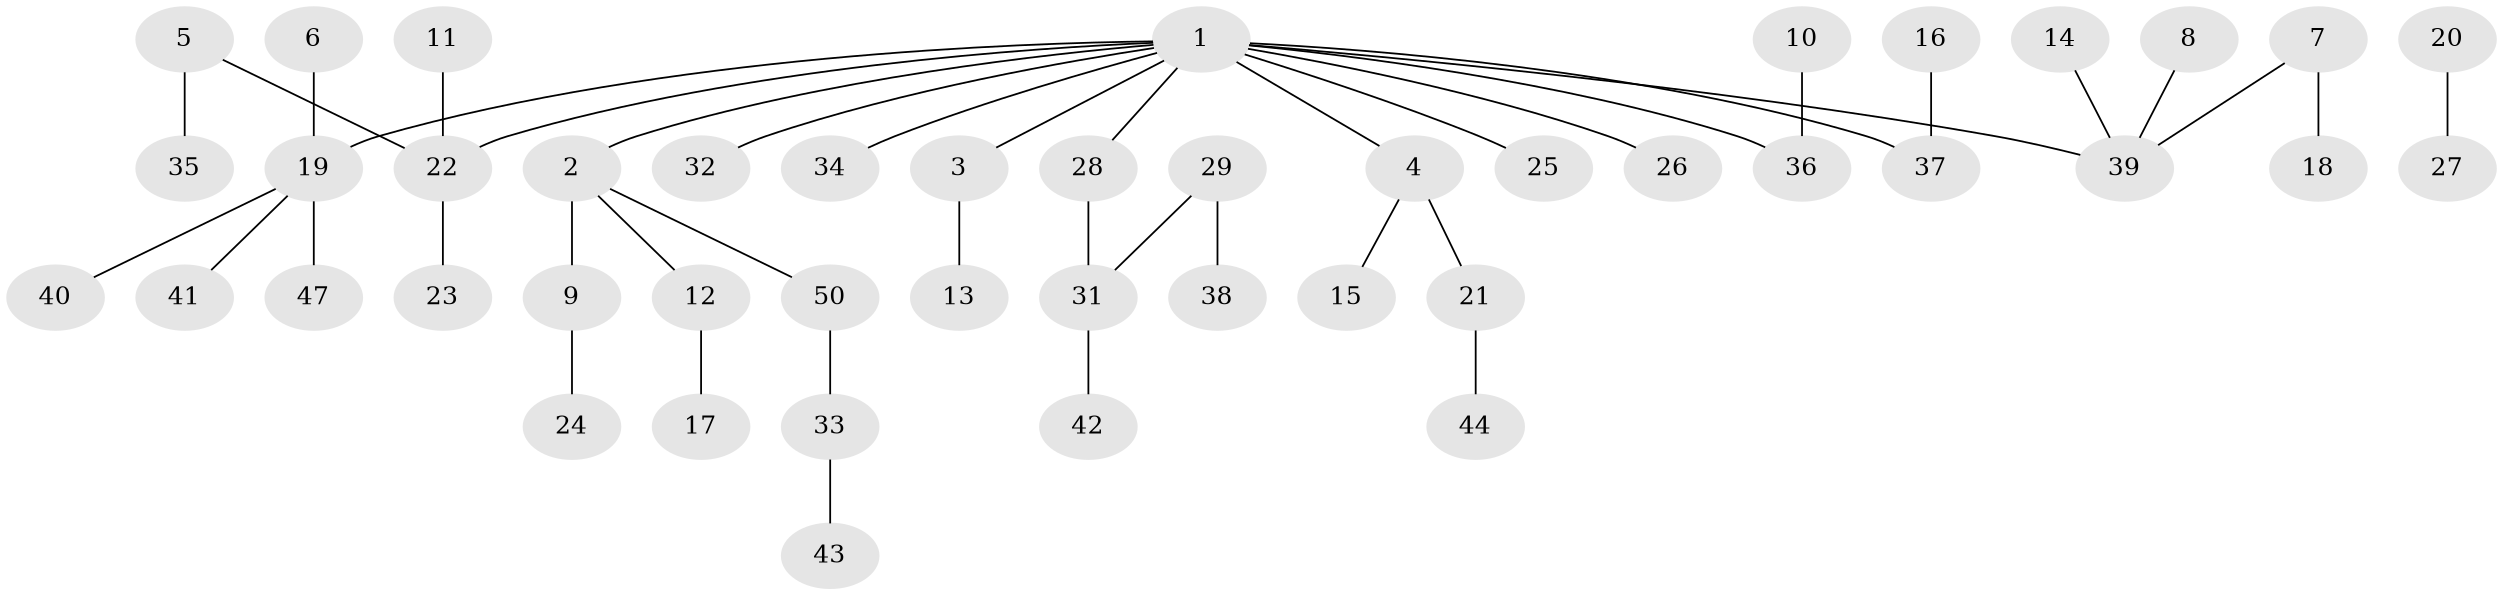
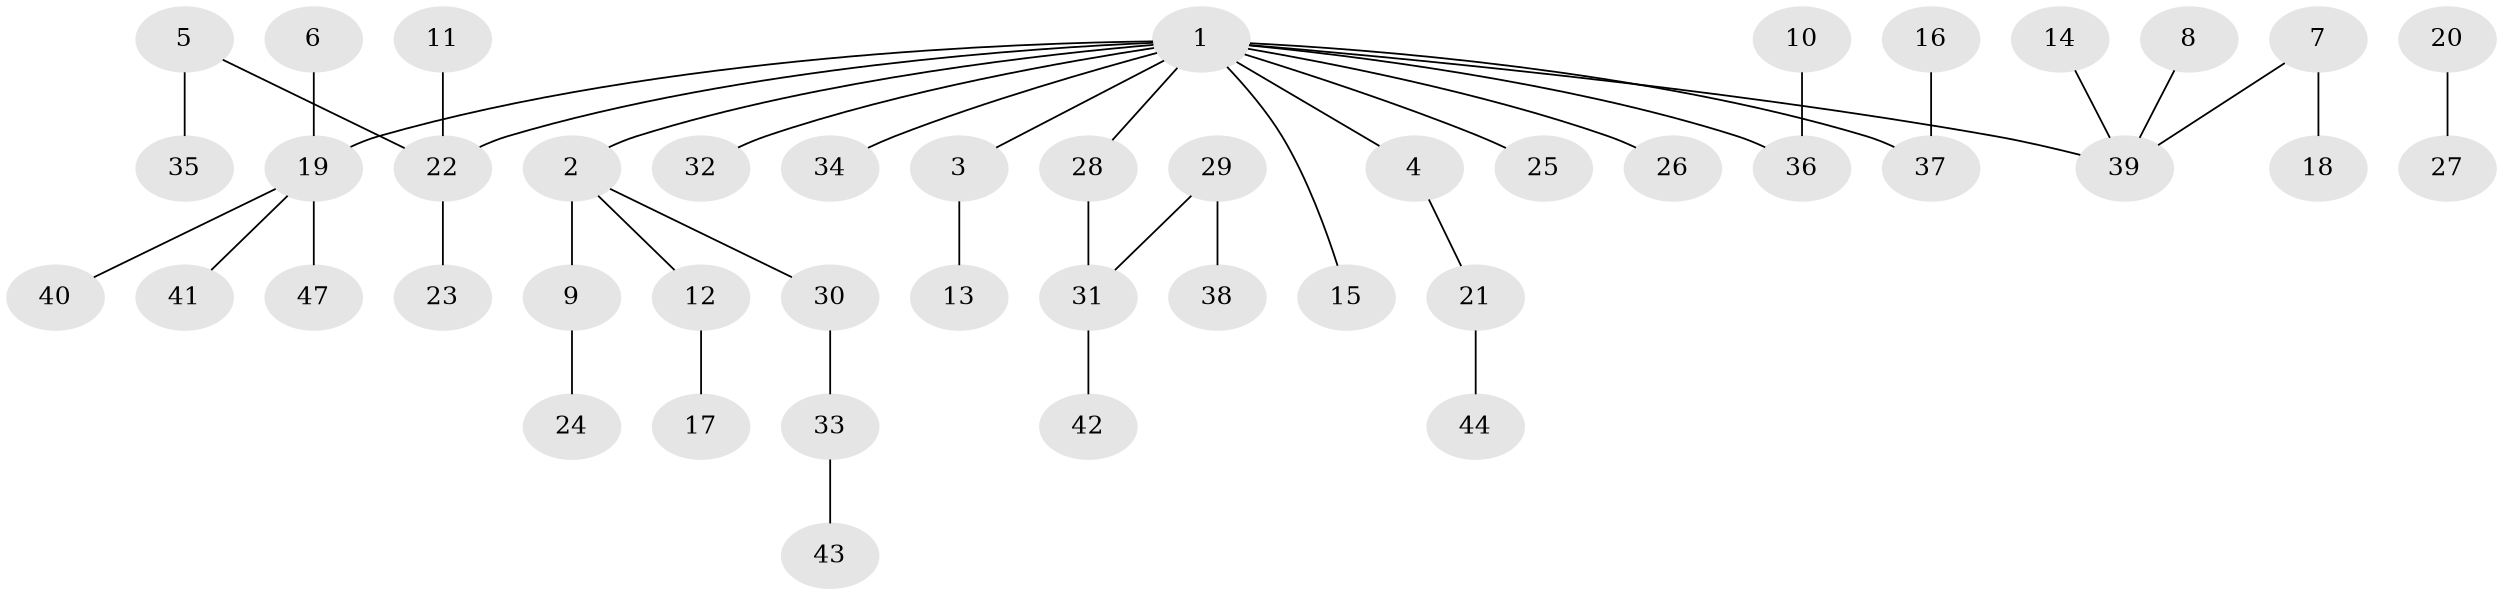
edge "4" -- "15": now "1" -- "15"
node "50": label "50" -> "30"
